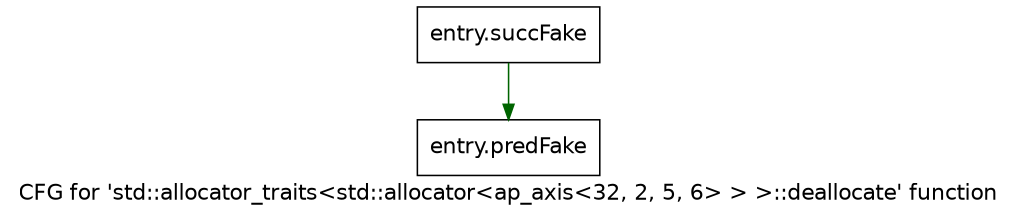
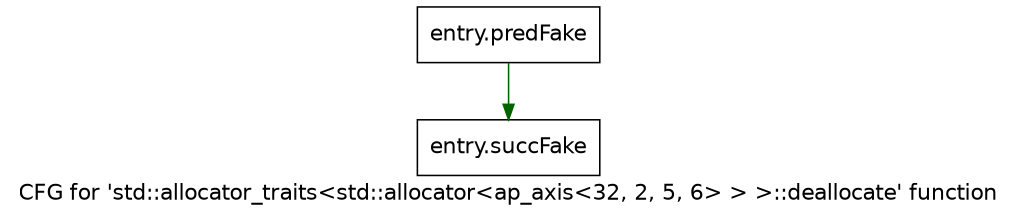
edge "entry.succFake" -> "entry.predFake": reversed
